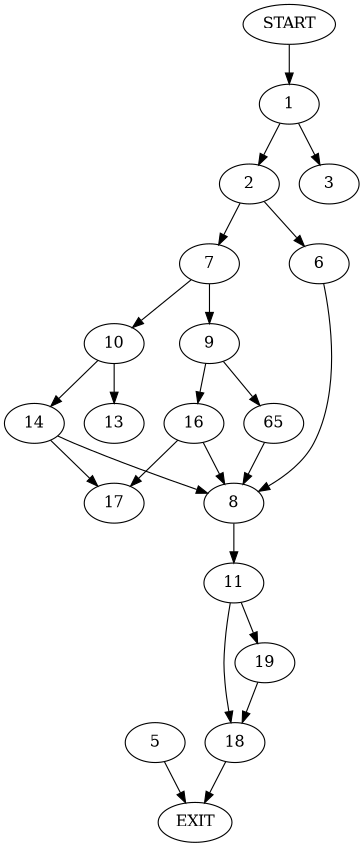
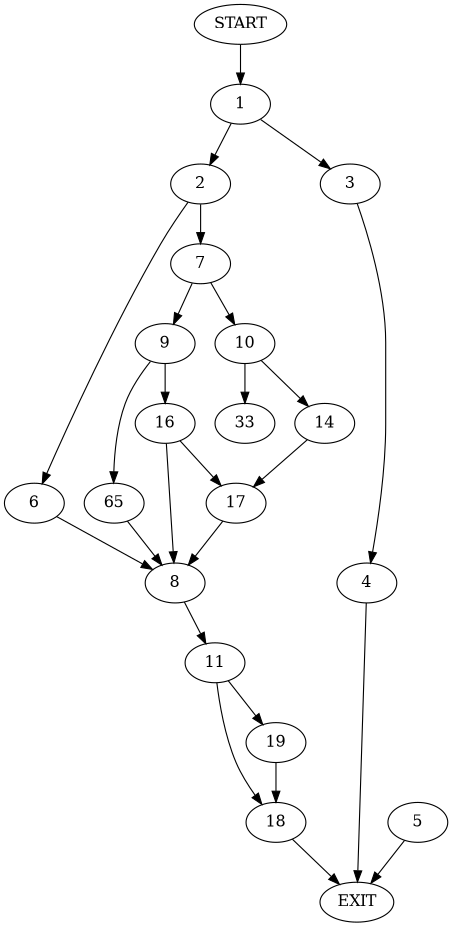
node "13": label "13" -> "33"
edge "14" -> "8": now "17" -> "8"
node "4": added
